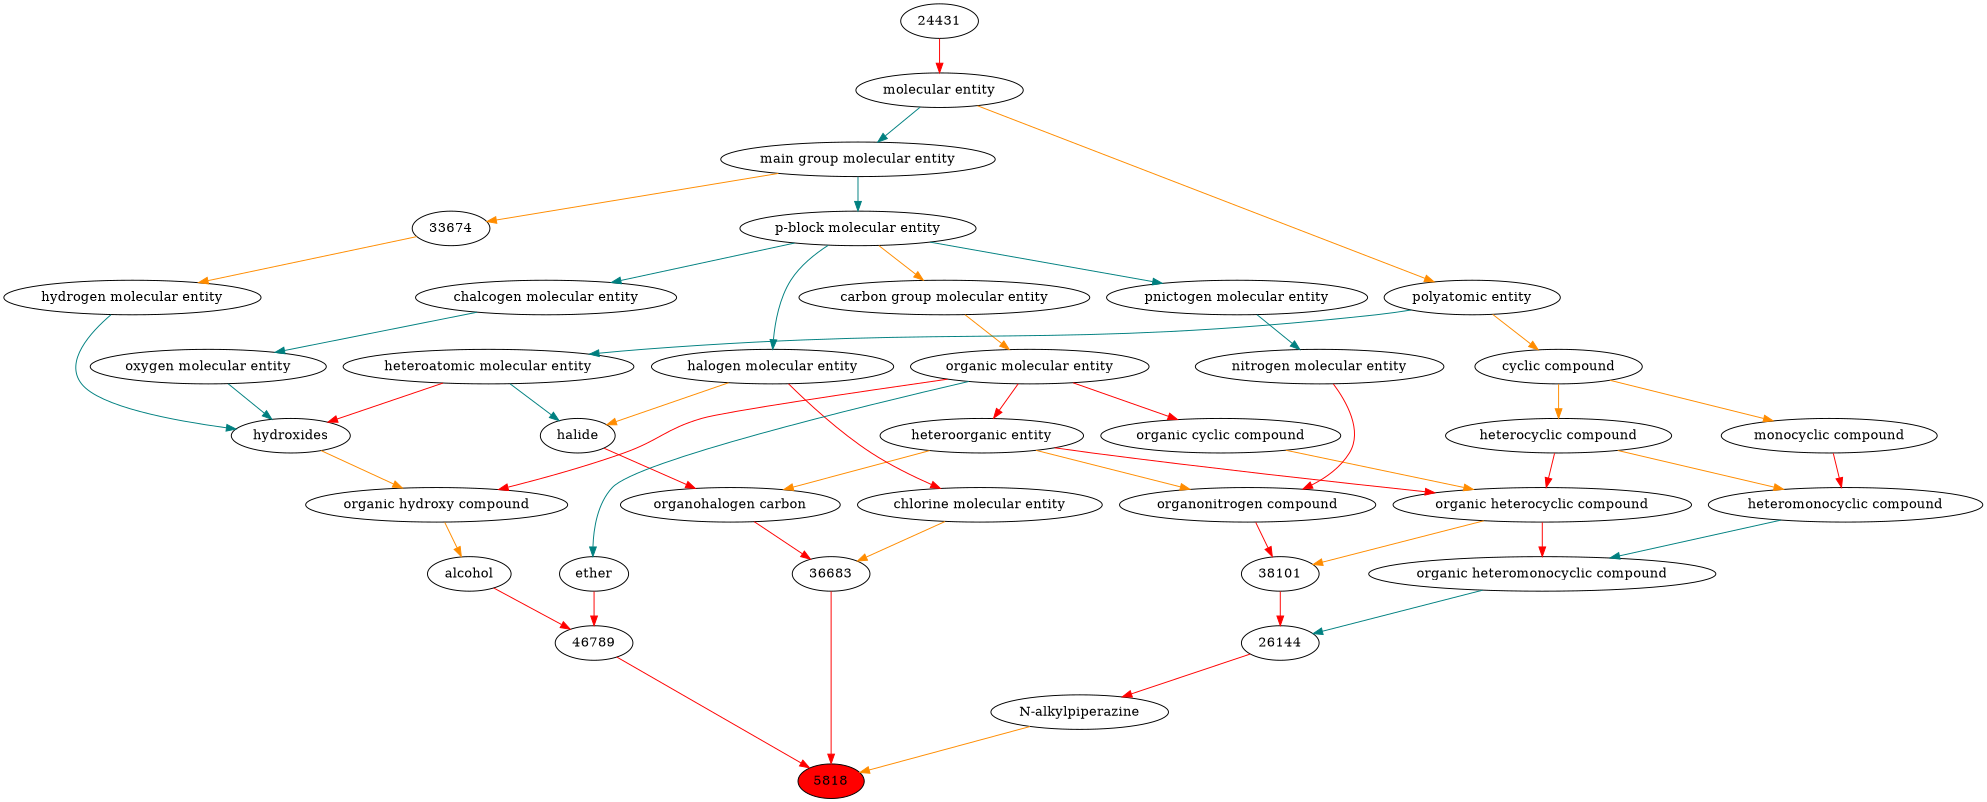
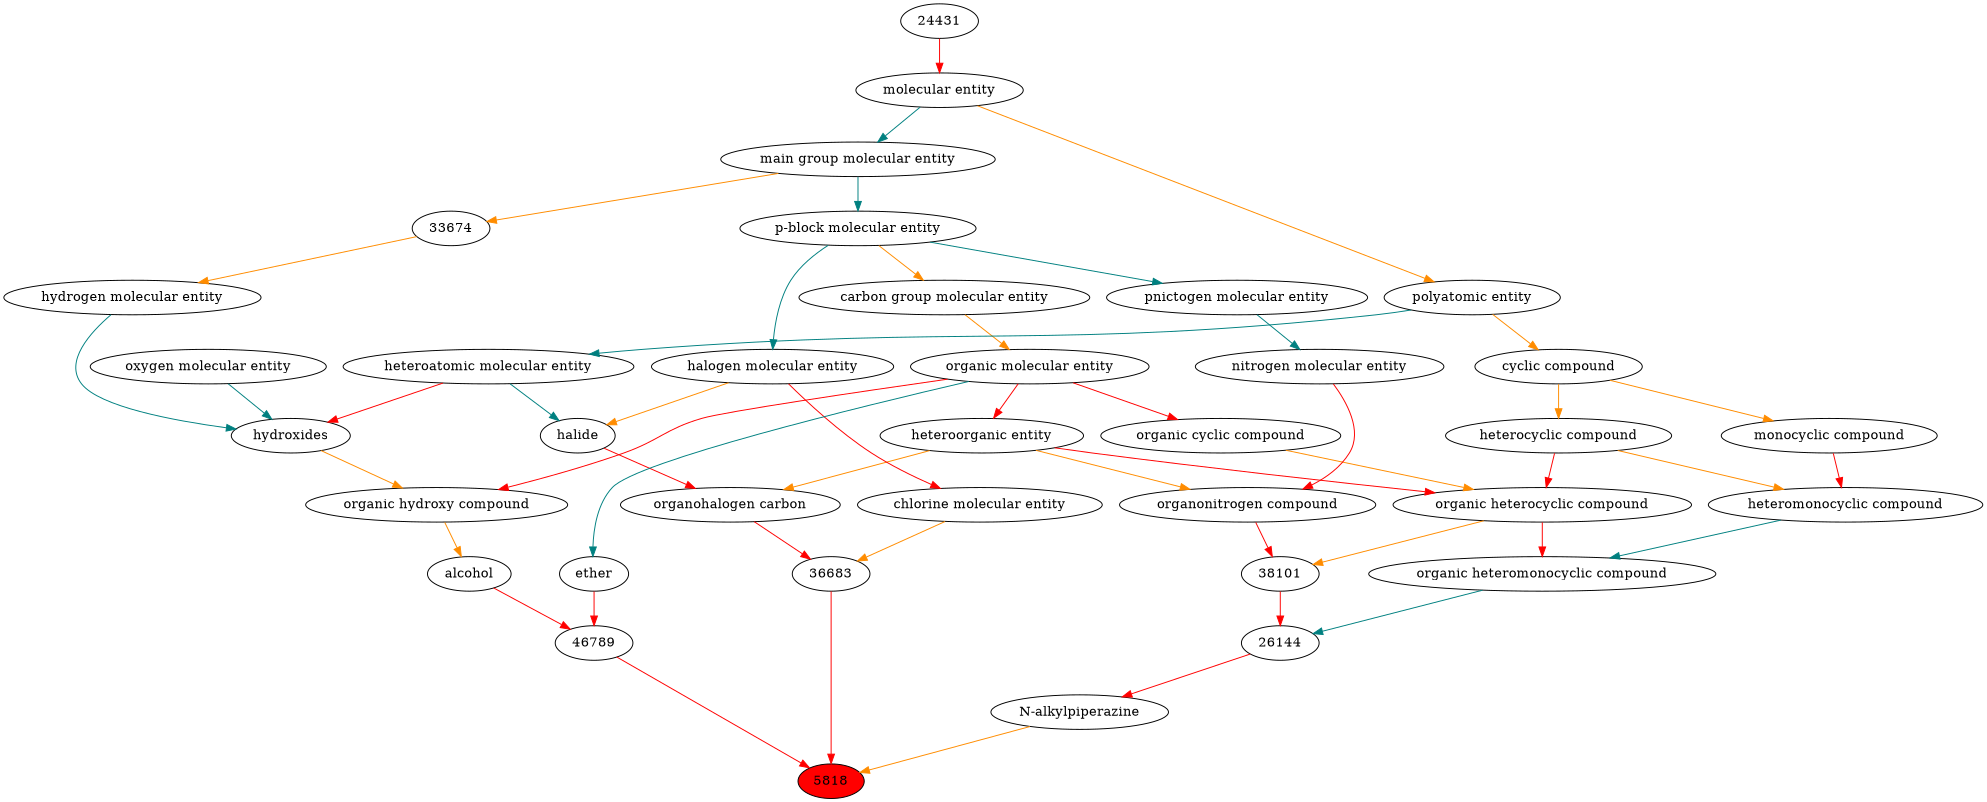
node "chalcogen molecular entity": removed
